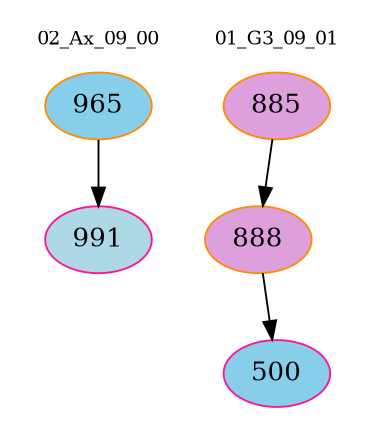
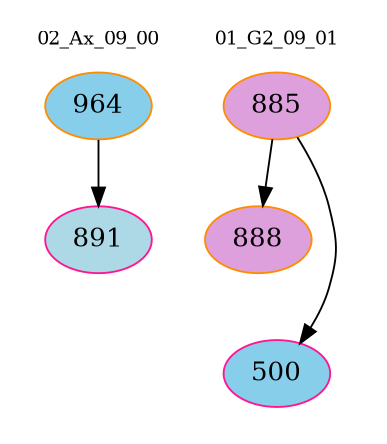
cluster "01_G3_09_01": label "01_G3_09_01" -> "01_G2_09_01"
node "965": label "965" -> "964"
node "991": label "991" -> "891"
edge "888" -> "500": now "885" -> "500"
